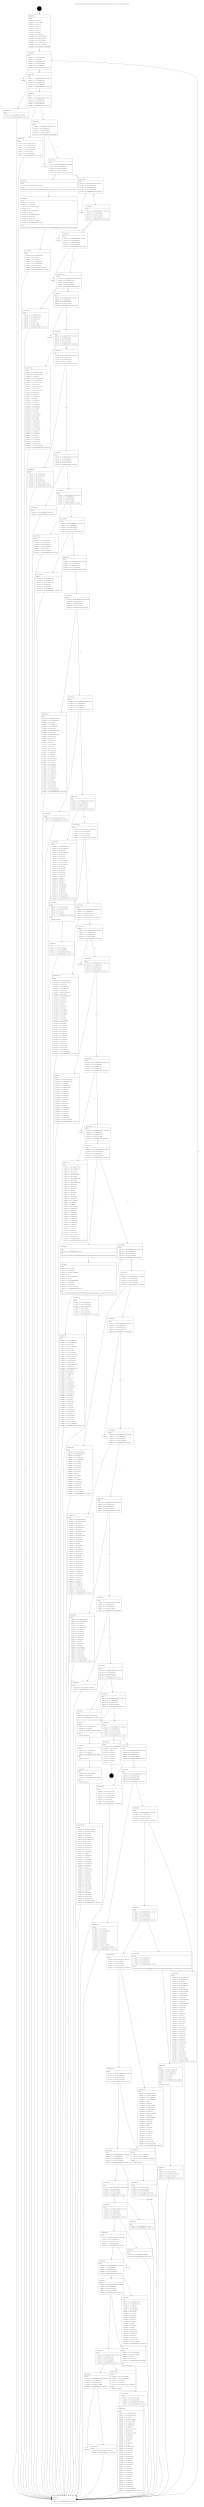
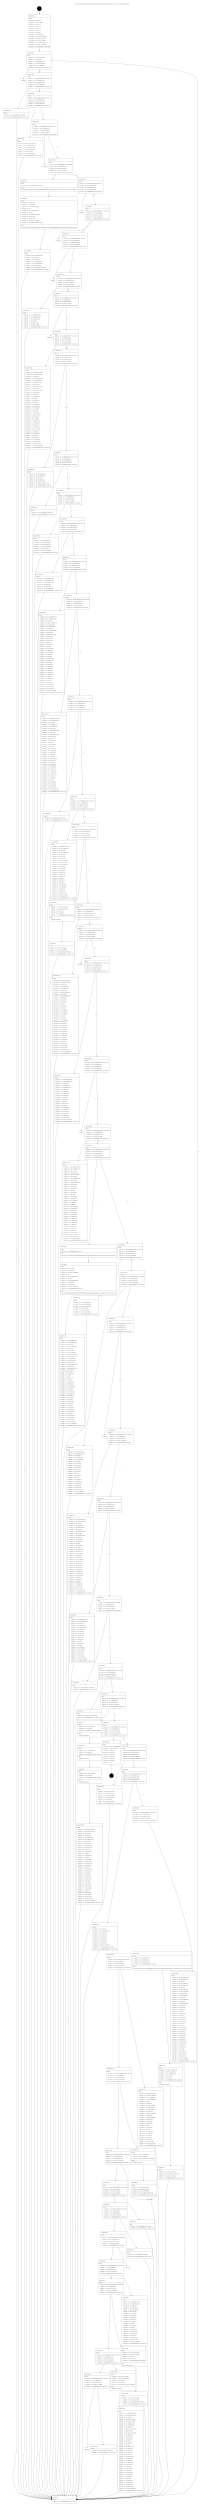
node "0x40298b [157]": added
node "0x401fce [28]": removed
